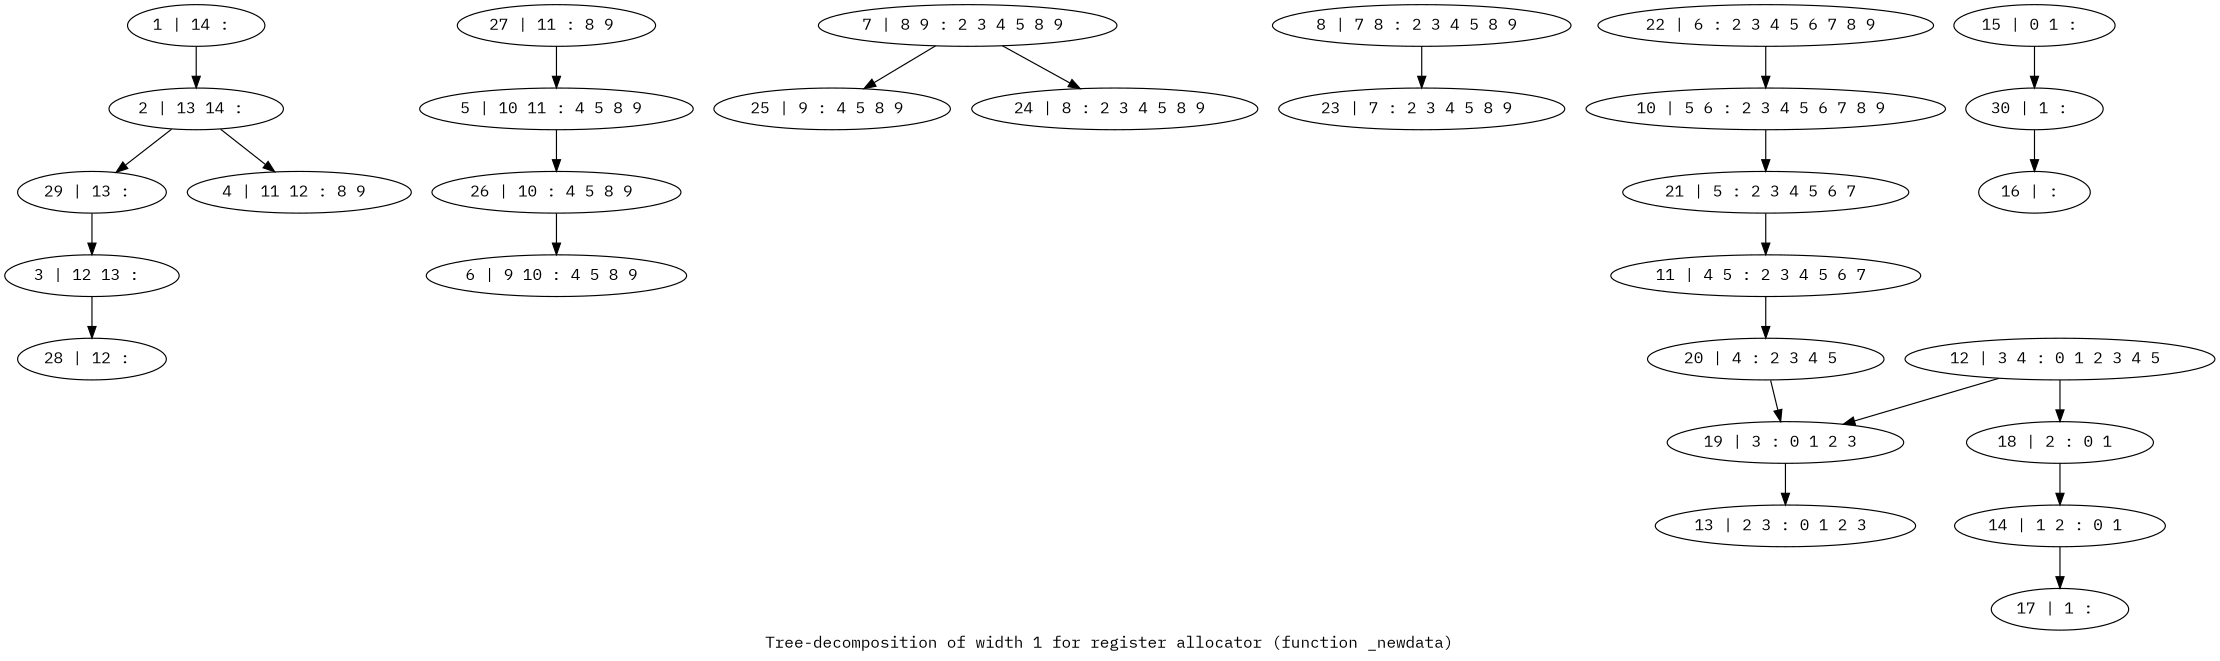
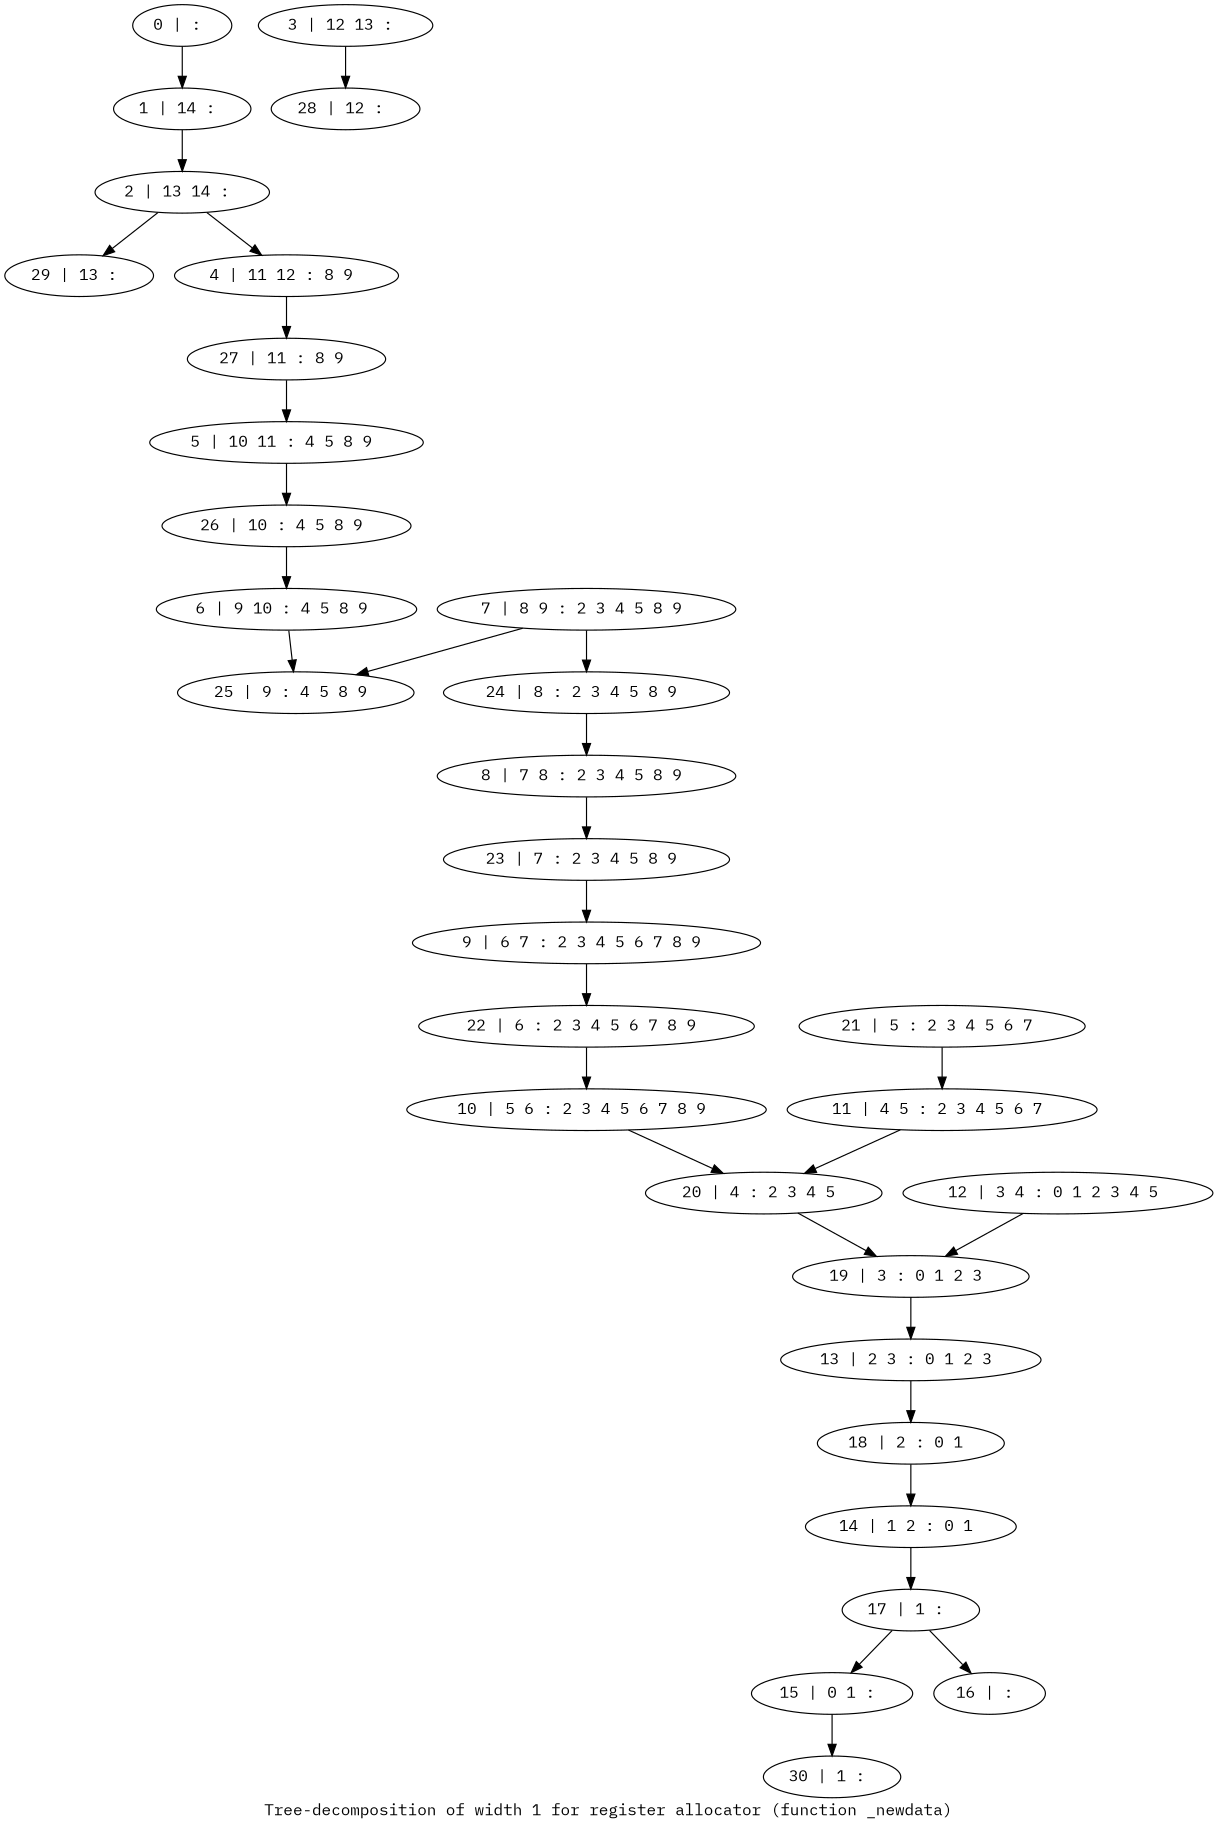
node "0 | :": added
edge "10 | 5 6 : 2 3 4 5 6 7 8 9" -> "21 | 5 : 2 3 4 5 6 7": now "10 | 5 6 : 2 3 4 5 6 7 8 9" -> "20 | 4 : 2 3 4 5"
edge "30 | 1 :" -> "16 | :": now "17 | 1 :" -> "16 | :"
edge "29 | 13 :" -> "3 | 12 13 :": removed
edge "4 | 11 12 : 8 9" -> "27 | 11 : 8 9": added
edge "12 | 3 4 : 0 1 2 3 4 5" -> "18 | 2 : 0 1": now "13 | 2 3 : 0 1 2 3" -> "18 | 2 : 0 1"
edge "6 | 9 10 : 4 5 8 9" -> "25 | 9 : 4 5 8 9": added
edge "24 | 8 : 2 3 4 5 8 9" -> "8 | 7 8 : 2 3 4 5 8 9": added
node "9 | 6 7 : 2 3 4 5 6 7 8 9": added
edge "17 | 1 :" -> "15 | 0 1 :": added
